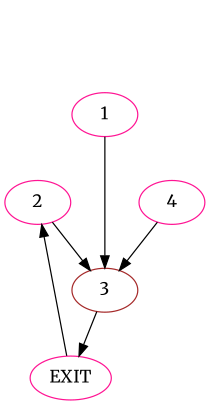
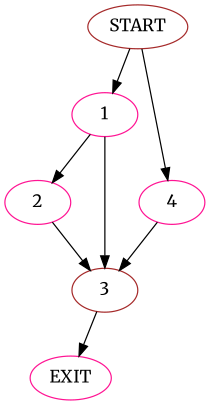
node "START": added
edge "EXIT" -> "2": now "1" -> "2"
